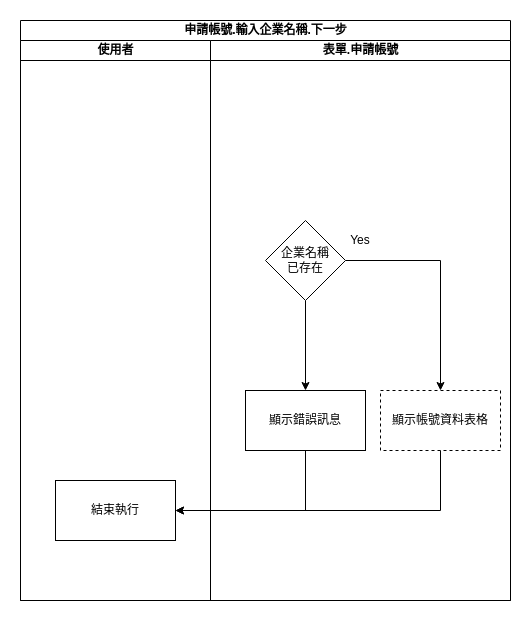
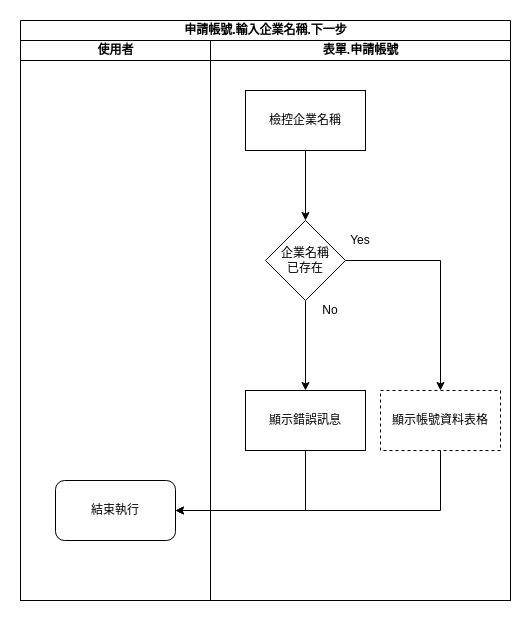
node "檢控企業名稱": added
edge "檢控企業名稱" -> "企業名稱 已存在": added
node "No": added
node "結束執行": shape rectangle -> rounded rectangle
